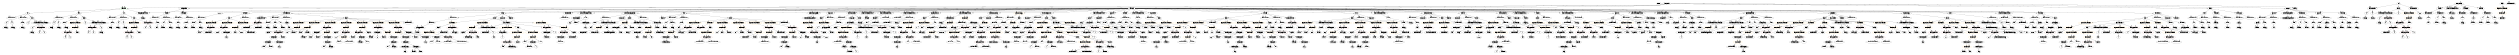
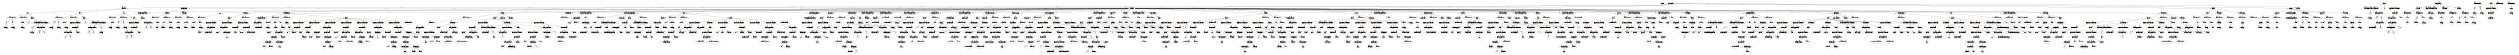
node "mul": removed
node "uint8": added
